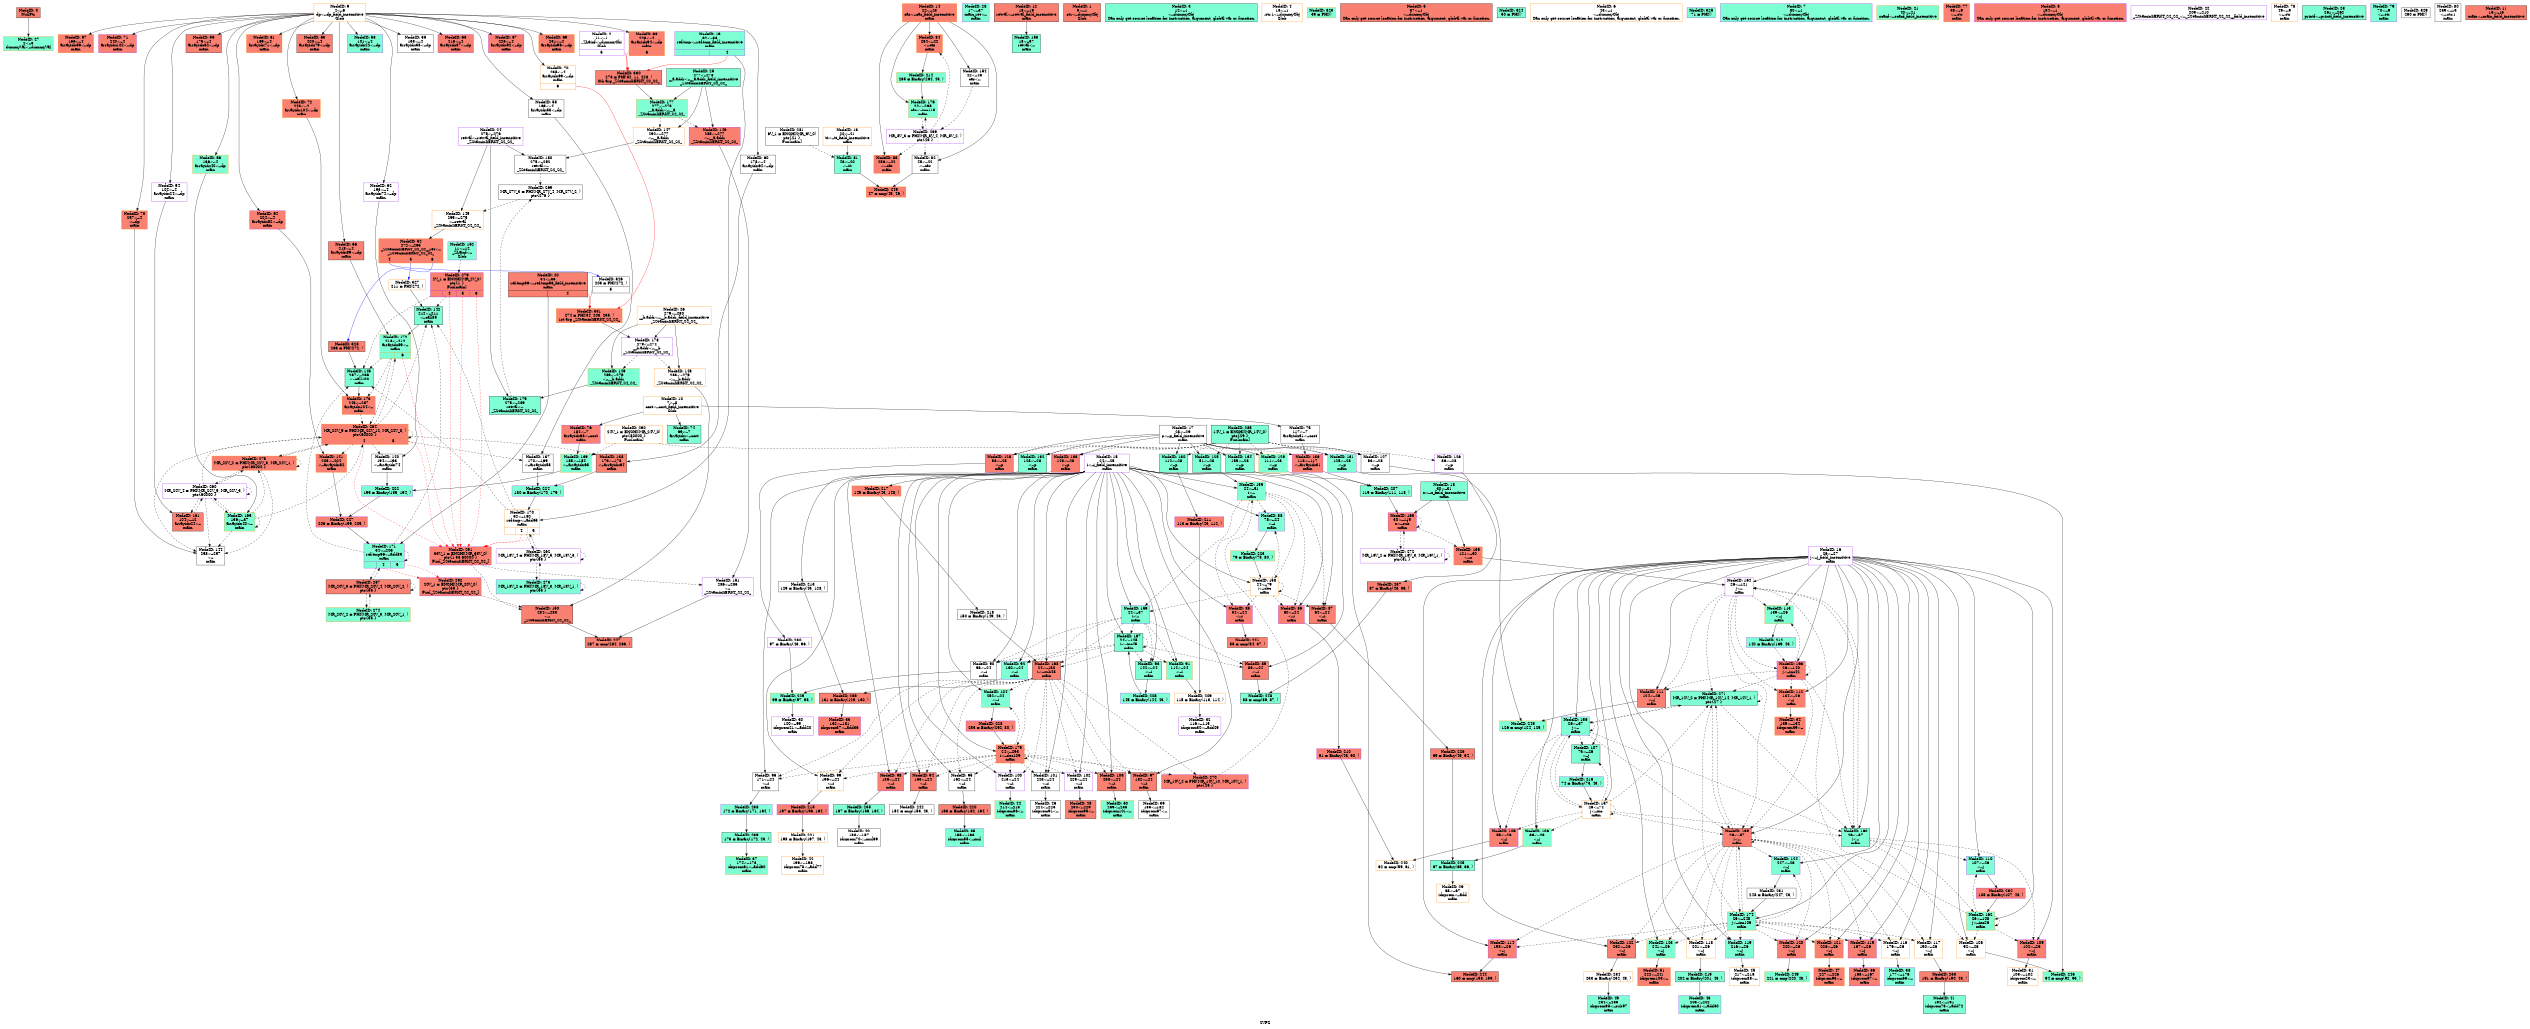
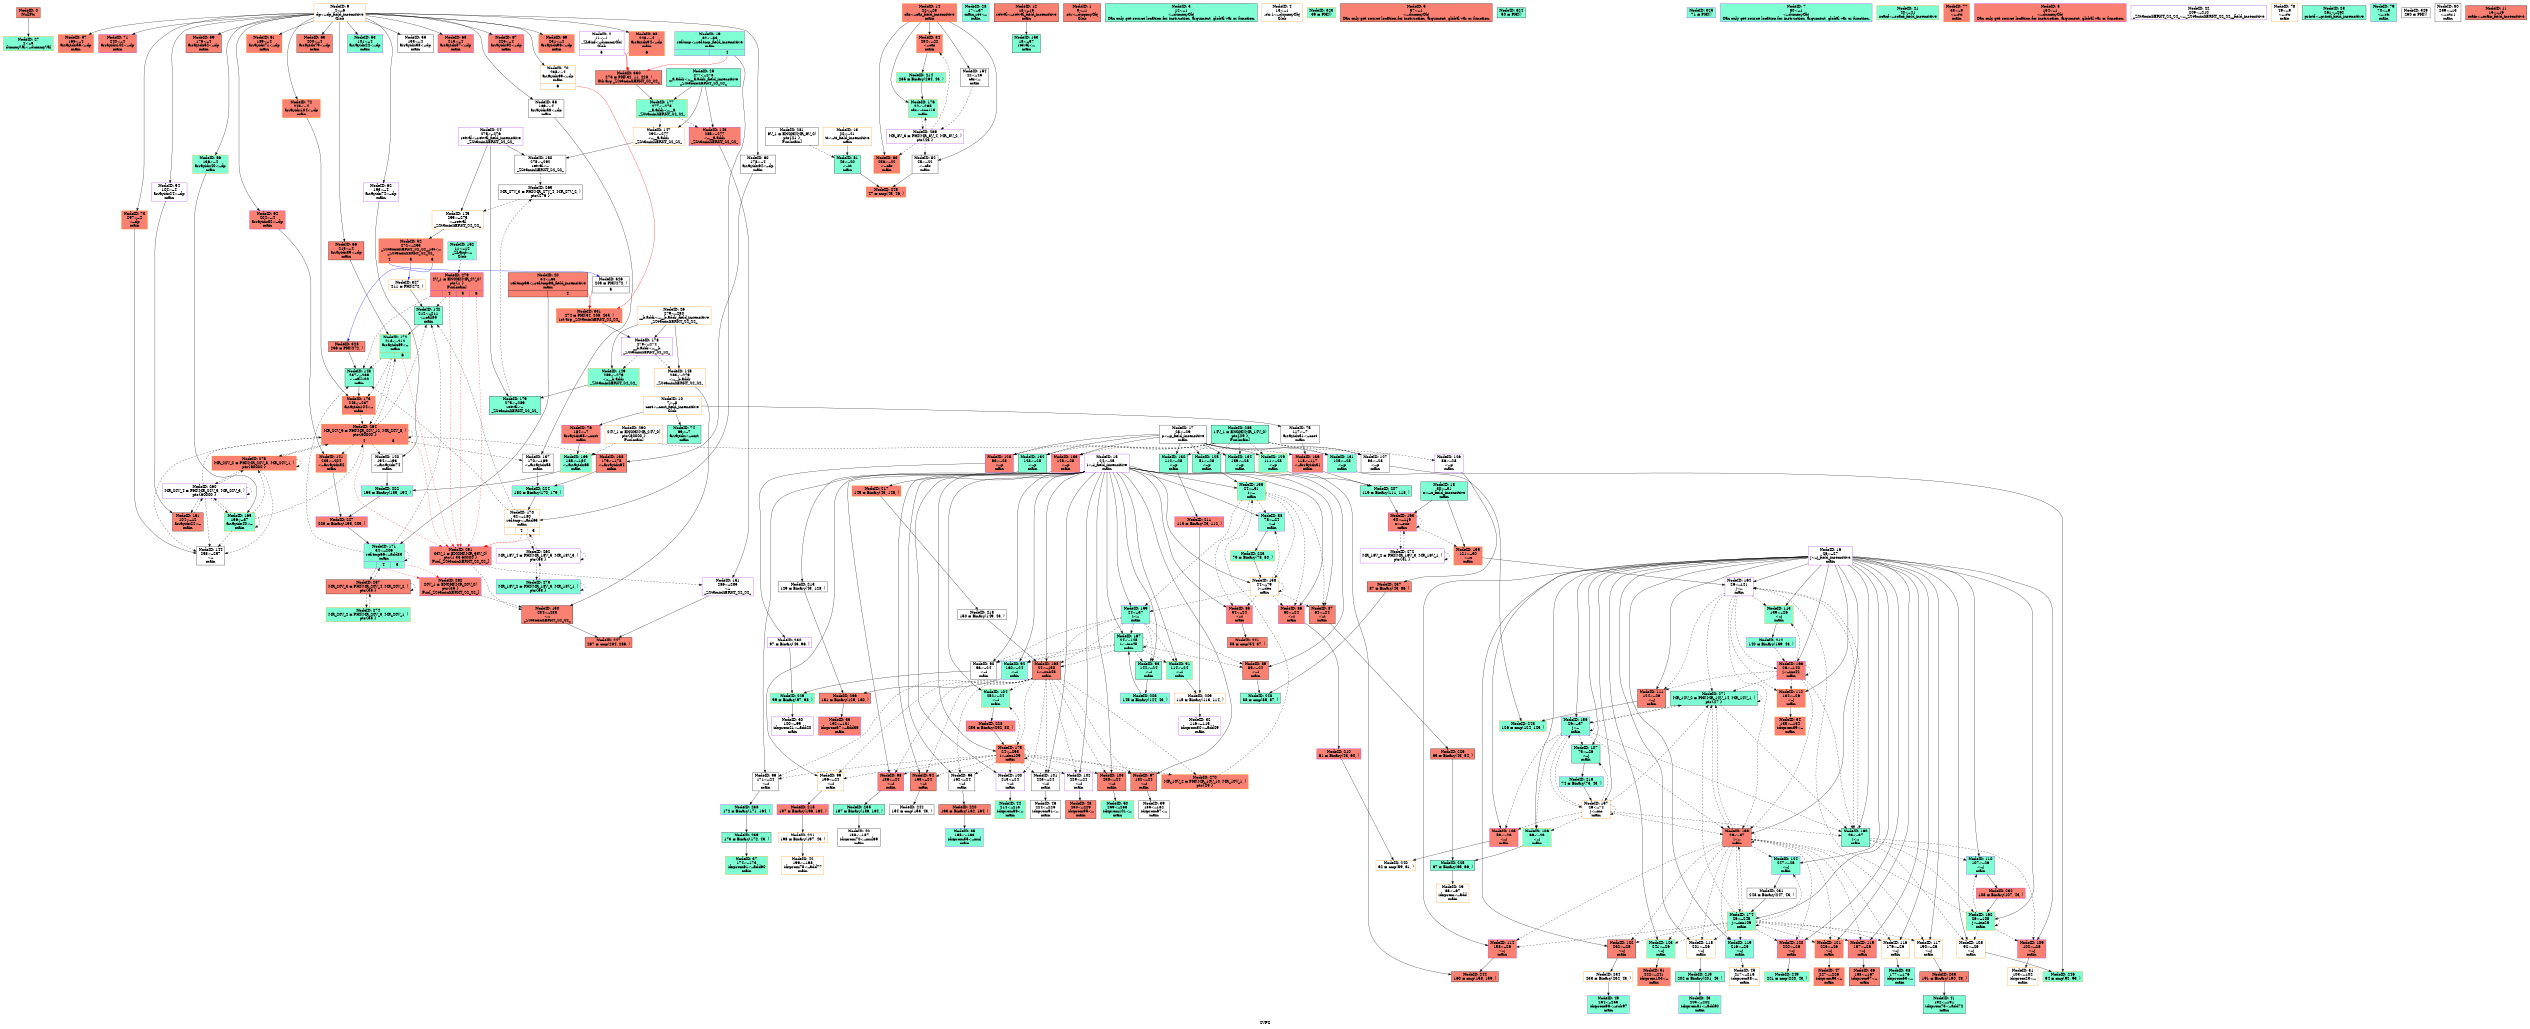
node "NodeID: 6": removed
node "NodeID: 270": color purple -> darkorange
node "NodeID: 36": color purple -> black
